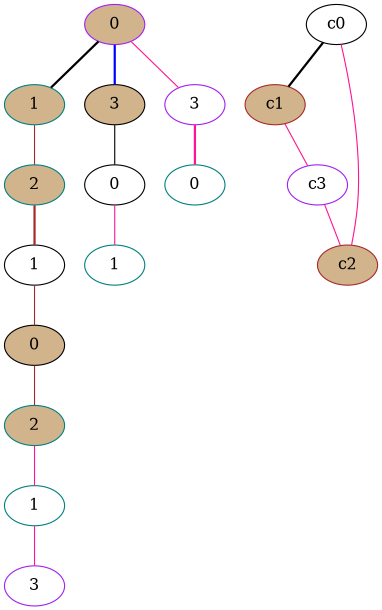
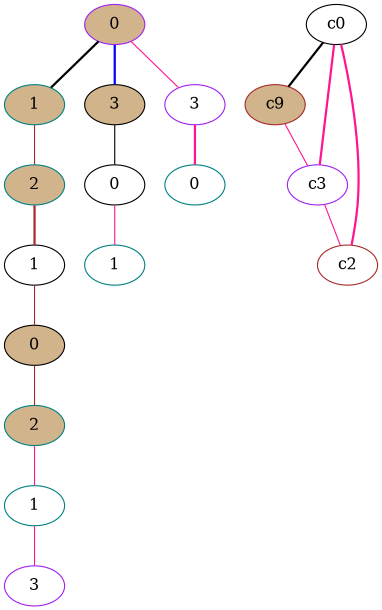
node "c1": label "c1" -> "c9"
edge "c0" -- "c3": added
edge "c0" -- "c2": style solid -> bold
node "c2": fillcolor tan -> white
